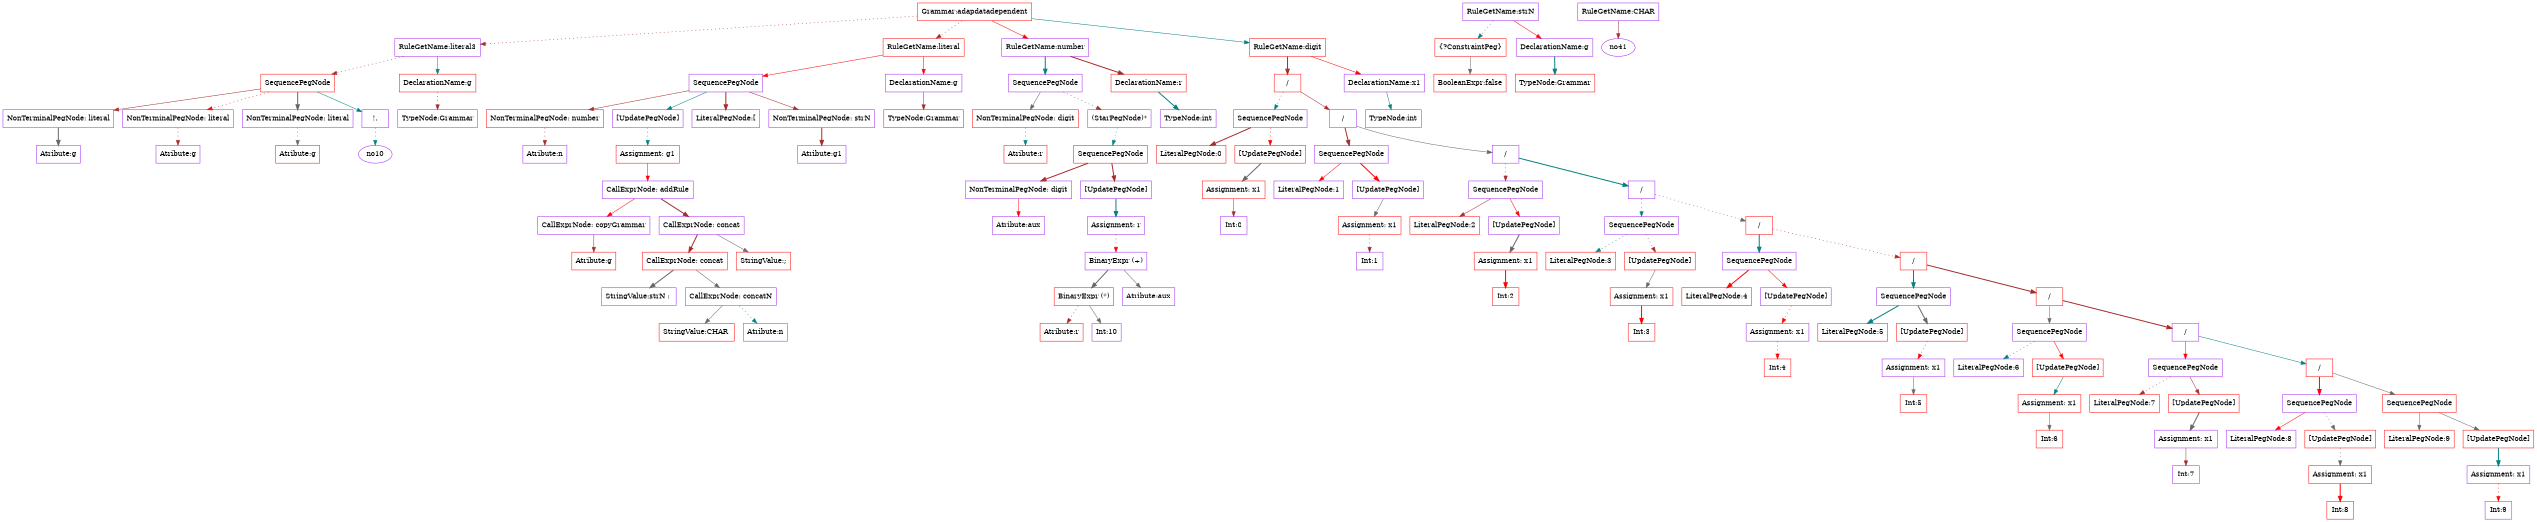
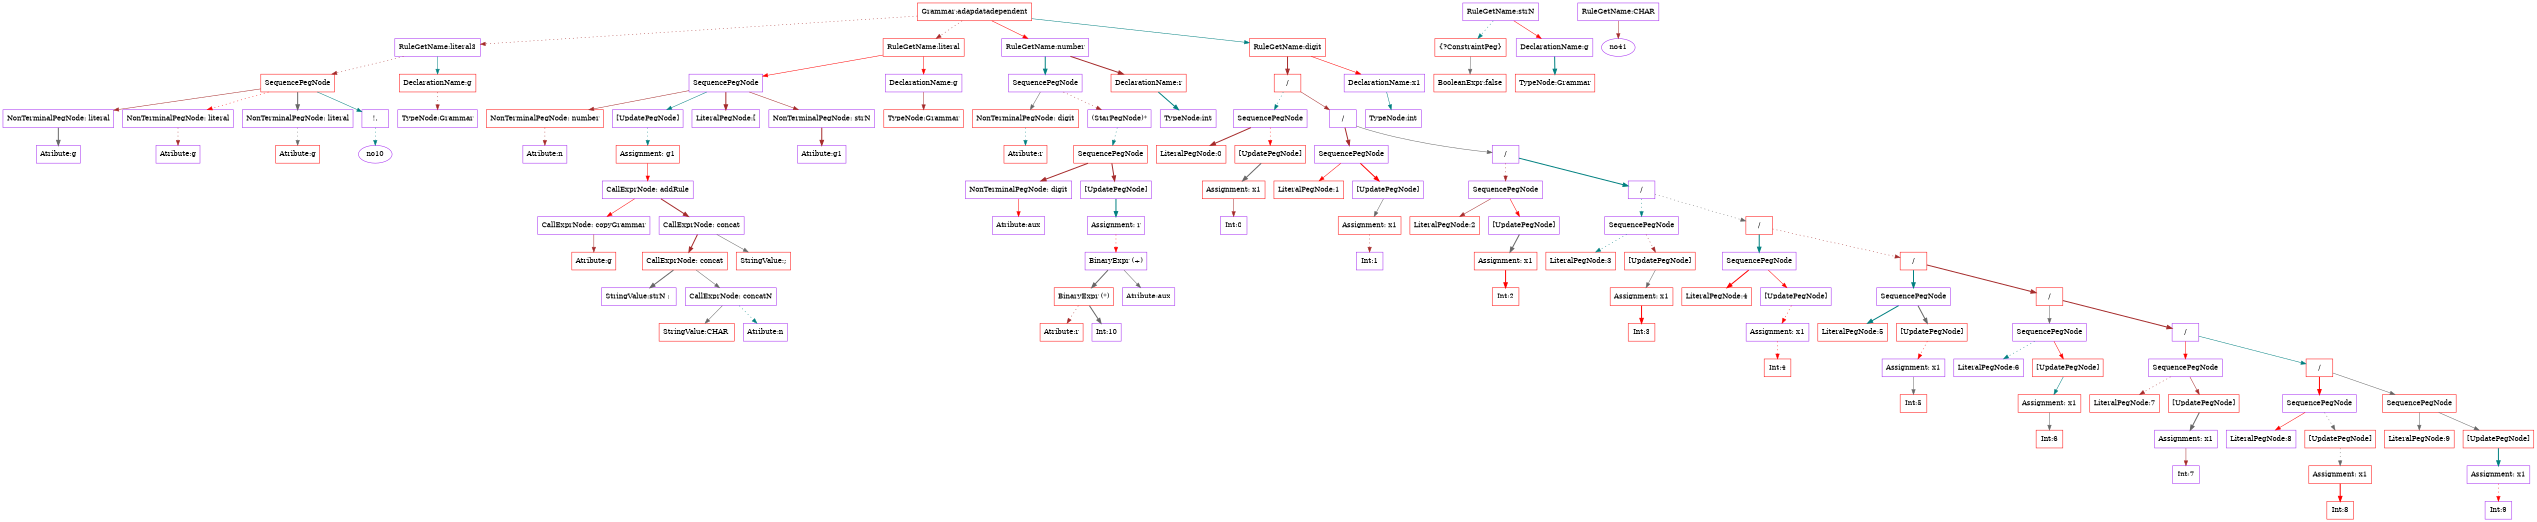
node "LiteralPegNode:1": color purple -> red
edge "BinaryExpr (*)" -> "Int:10": style solid -> bold
